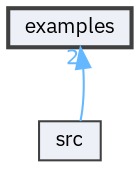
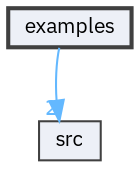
edge "src" -> "examples": reversed
